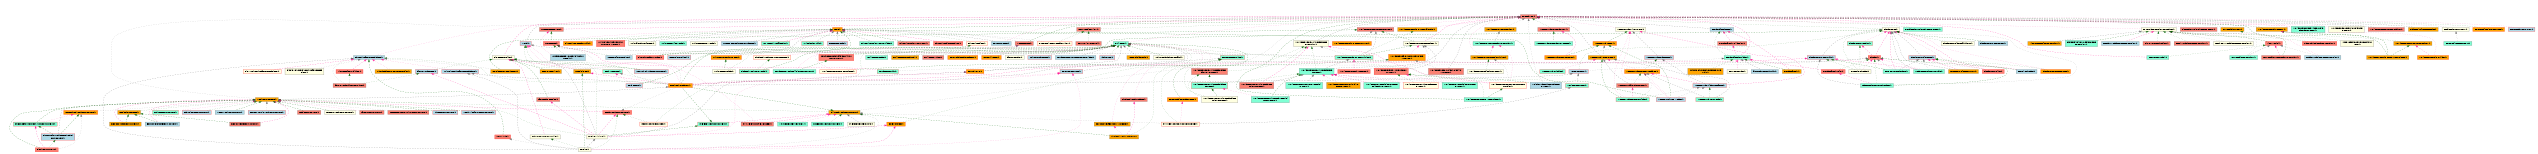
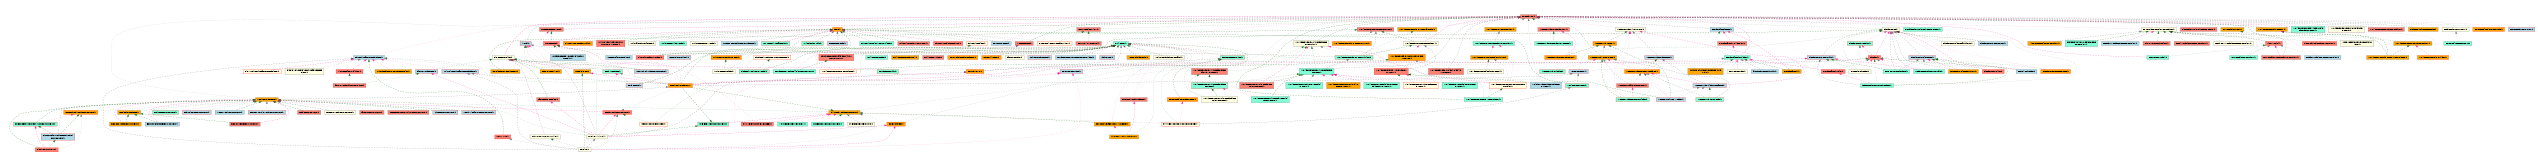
edge "AssetData.h" -> "Text.h": style dotted -> dashed
edge "ShaderCompiler.h" -> "ShaderCompilerCore.h": color deeppink -> darkgreen
node "MovieSceneTrackInstance.h": removed
edge "SkeletalMeshUpdate.cpp" -> "SkinnedMeshComponent.h": now "RayTracingGeometryManager.h" -> "SkinnedMeshComponent.h"
